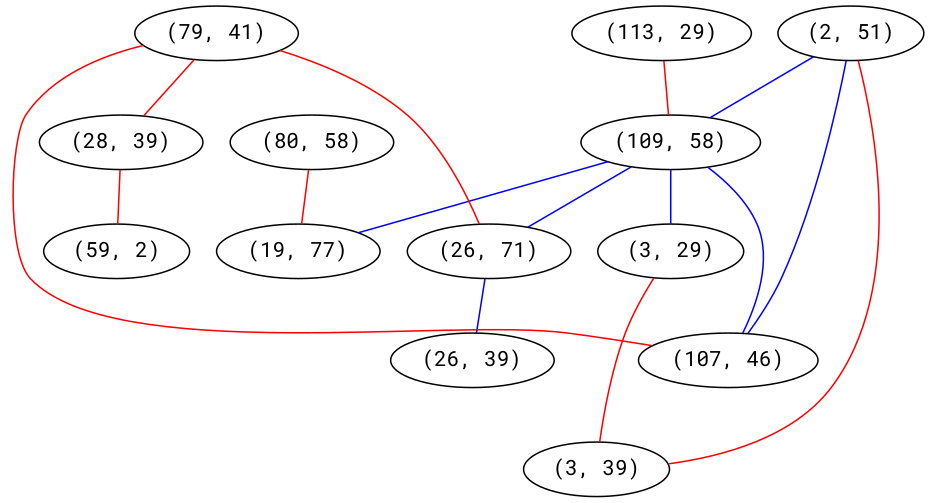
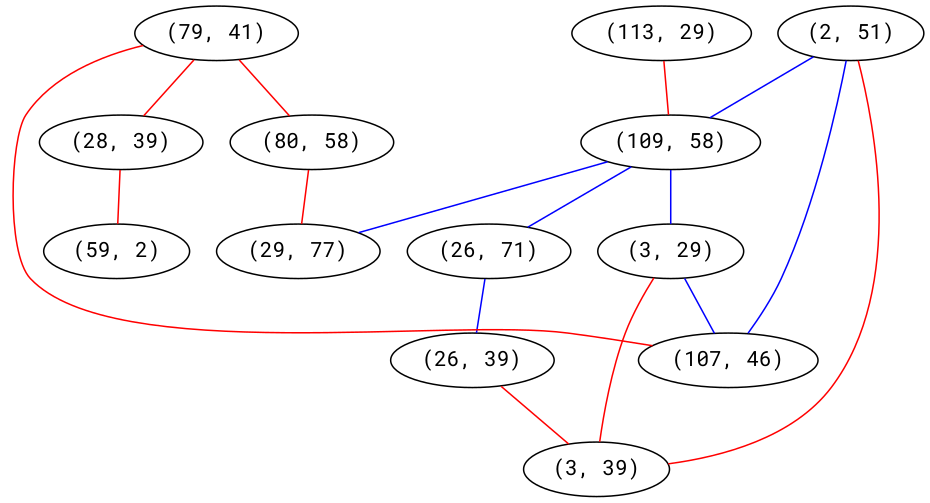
edge "(79, 41)" -- "(26, 71)": now "(79, 41)" -- "(80, 58)"
edge "(109, 58)" -- "(107, 46)": now "(3, 29)" -- "(107, 46)"
node "(19, 77)": label "(19, 77)" -> "(29, 77)"
edge "(26, 39)" -- "(3, 39)": added
